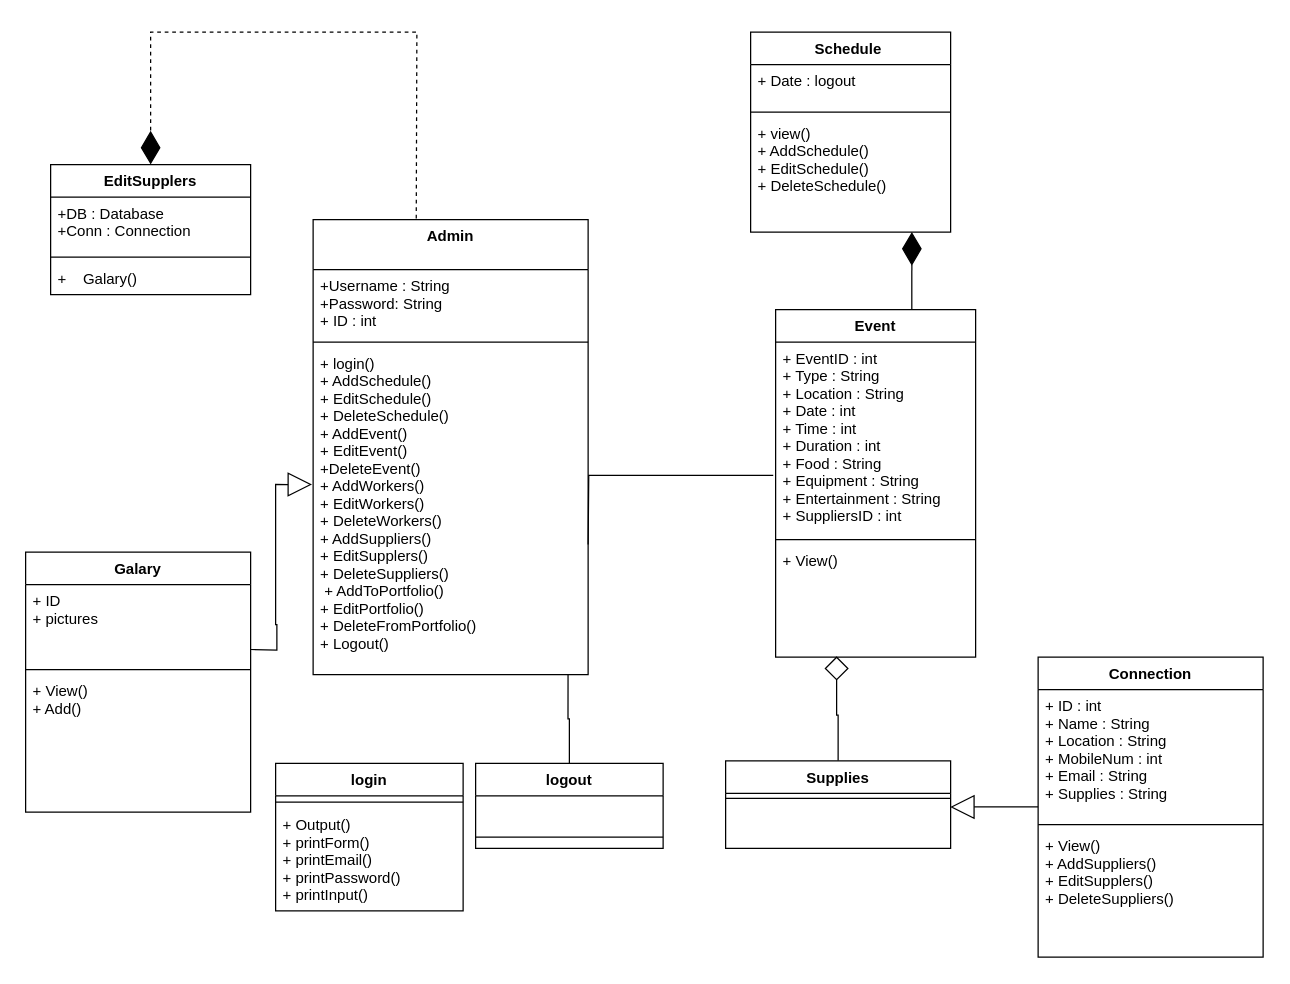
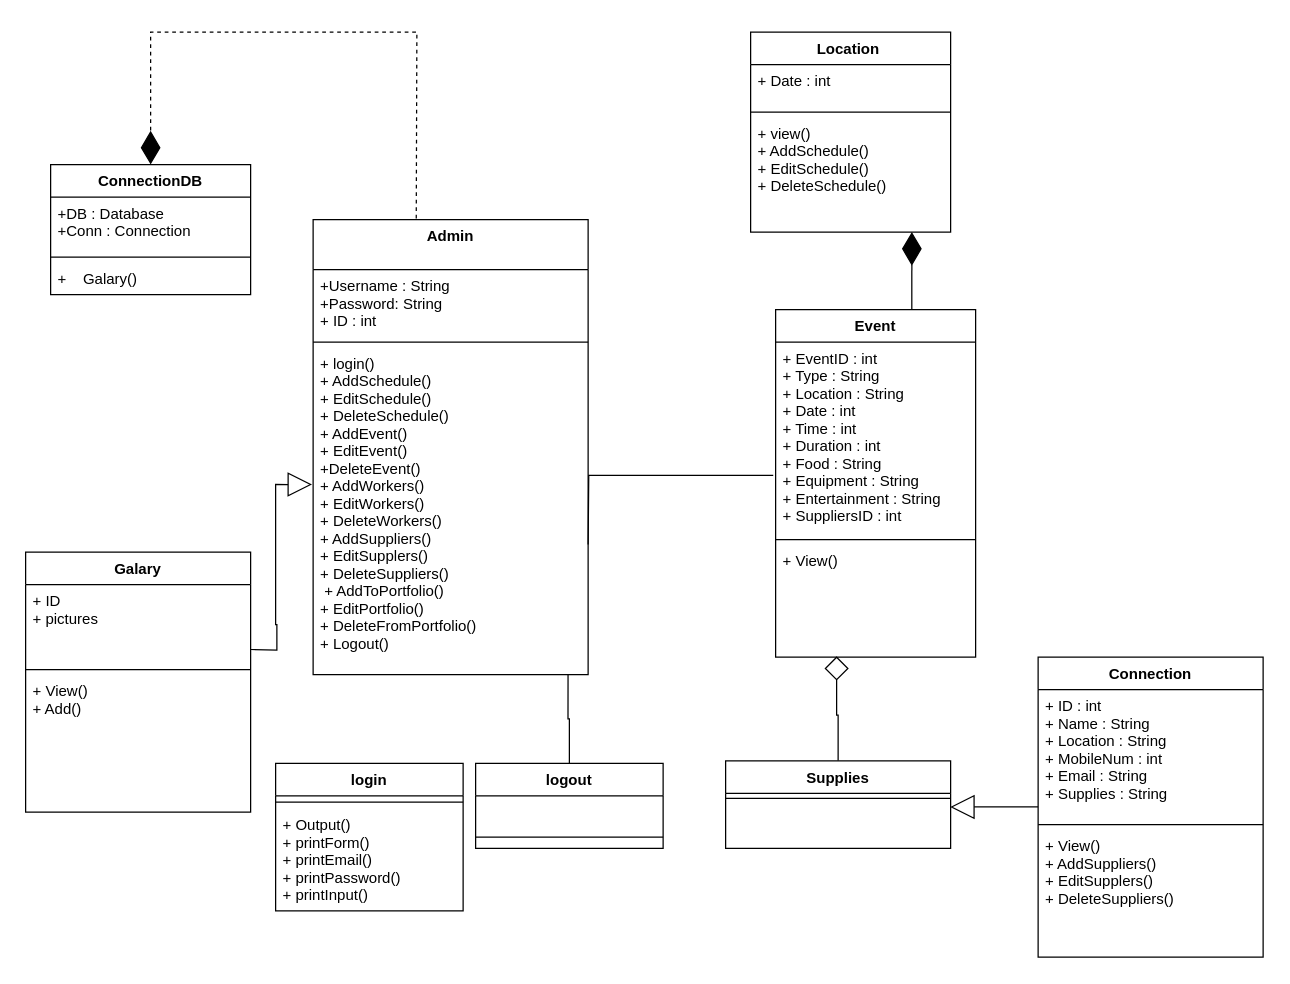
node "Schedule": label "Schedule" -> "Location"
node "+ Date : logout": label "+ Date : logout" -> "+ Date : int"
node "EditSupplers": label "EditSupplers" -> "ConnectionDB"
